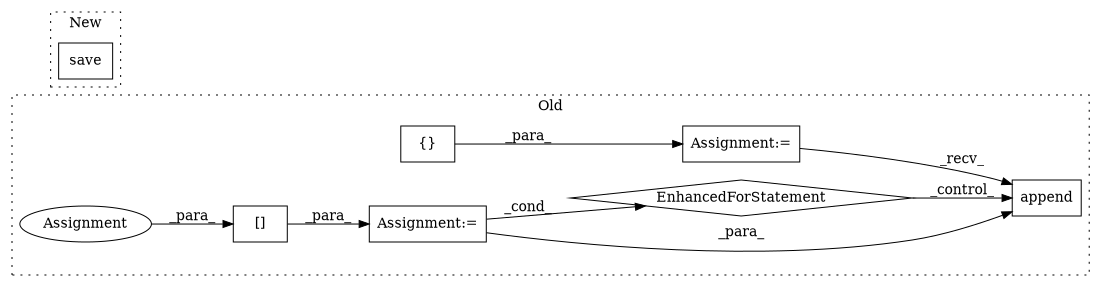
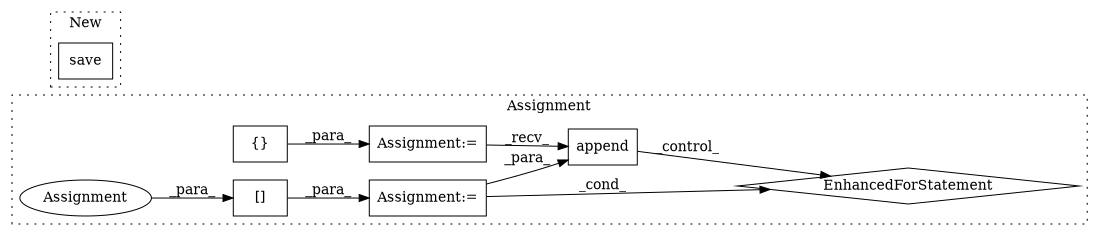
cluster "Old": label "Old" -> "Assignment"
edge "EnhancedForStatement" -> "append": reversed
